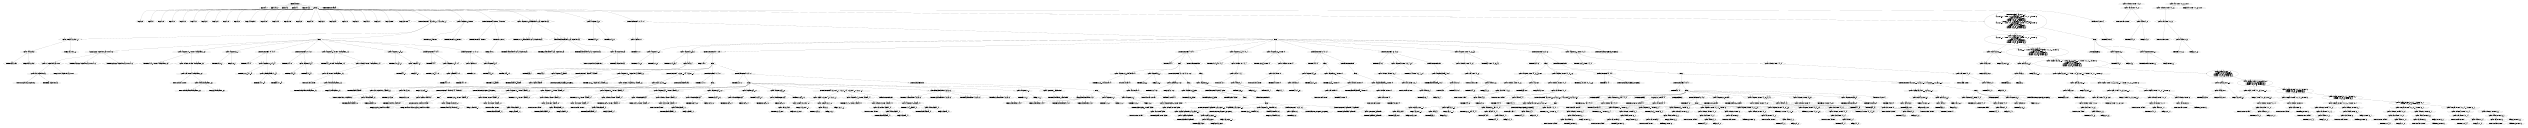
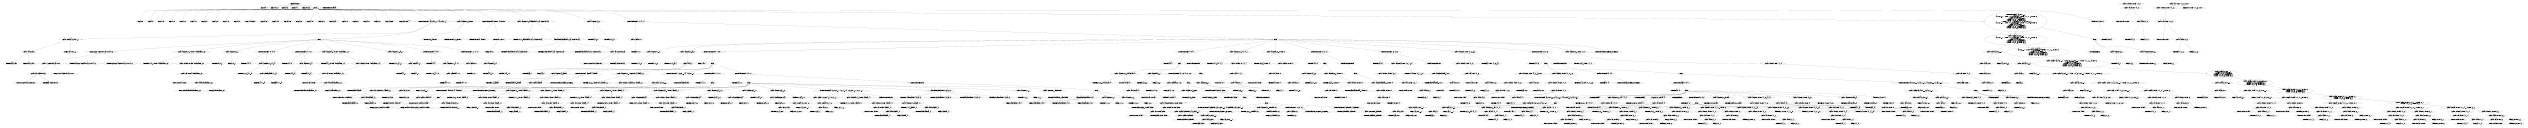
node "(IDENTIFIER,big_free,v23 = big_free)": label "(IDENTIFIER,big_free,v23 = big_free)" -> "(UNKNOWN,big_free,v23 = big_free)"
